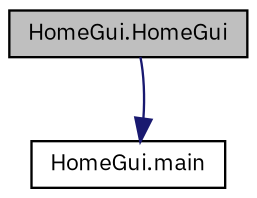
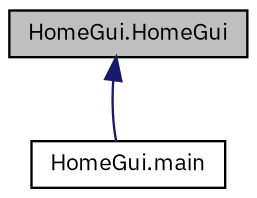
edge "HomeGui.HomeGui" -> "HomeGui.main": reversed
